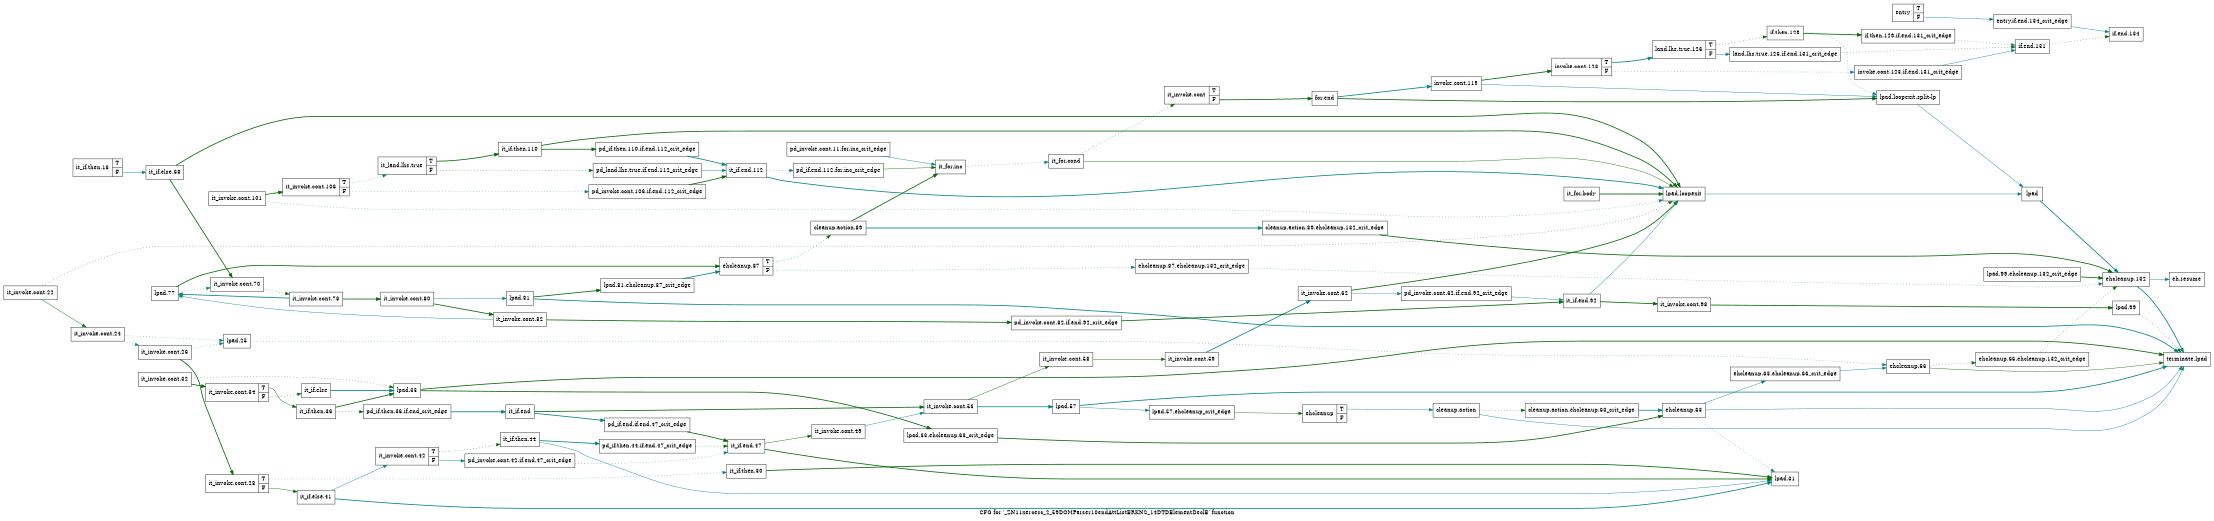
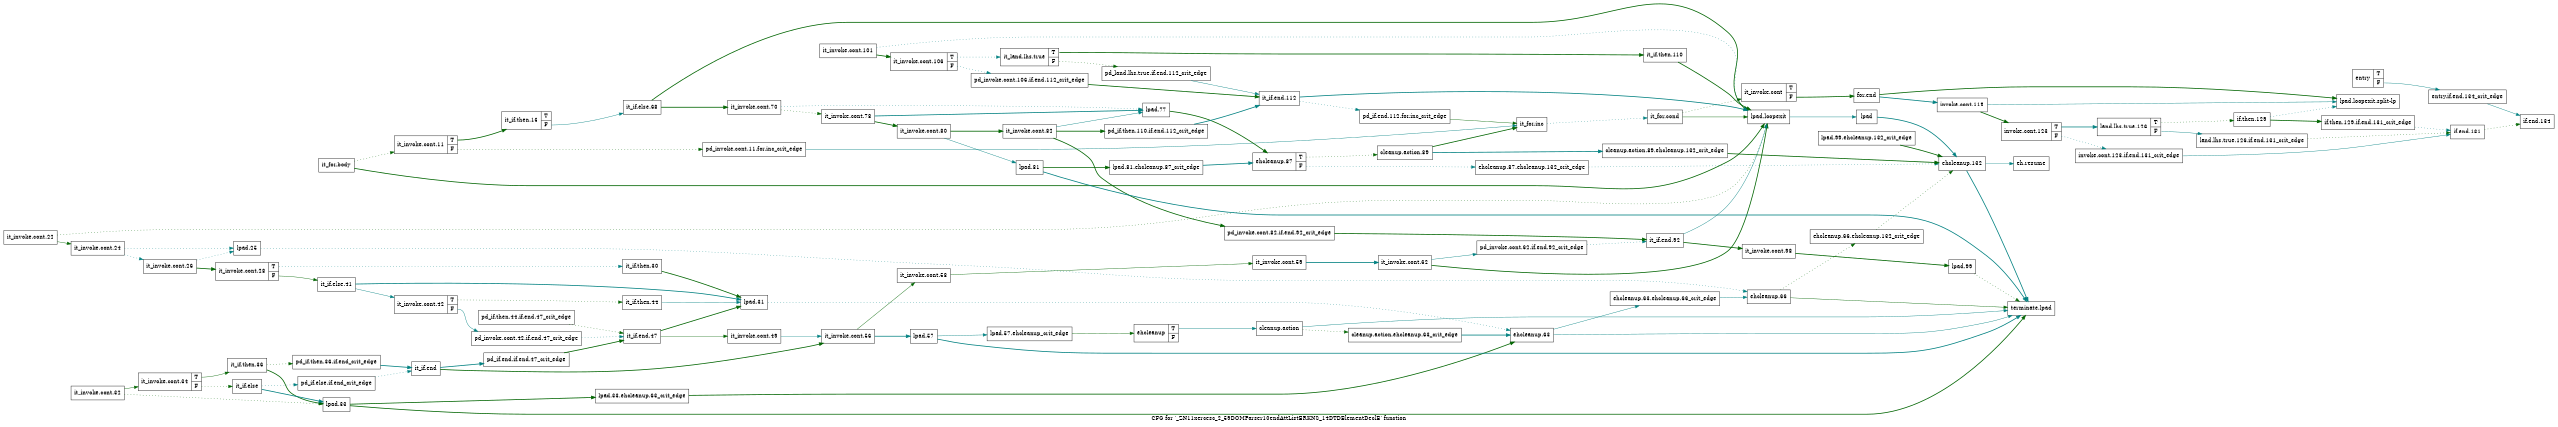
node "it_invoke.cont.11": added
edge "lpad.loopexit.split-lp" -> "lpad": removed
edge "it_if.then.110" -> "pd_if.then.110.if.end.112_crit_edge": now "it_invoke.cont.82" -> "pd_if.then.110.if.end.112_crit_edge"
edge "lpad.77" -> "it_invoke.cont.70": reversed
edge "pd_invoke.cont.62.if.end.92_crit_edge" -> "it_if.end.92": style solid -> dotted
node "pd_if.else.if.end_crit_edge": added
edge "it_invoke.cont.32" -> "it_invoke.cont.34": style bold -> solid
edge "it_if.then.44" -> "pd_if.then.44.if.end.47_crit_edge": removed
edge "ehcleanup.63" -> "lpad.31": reversed
